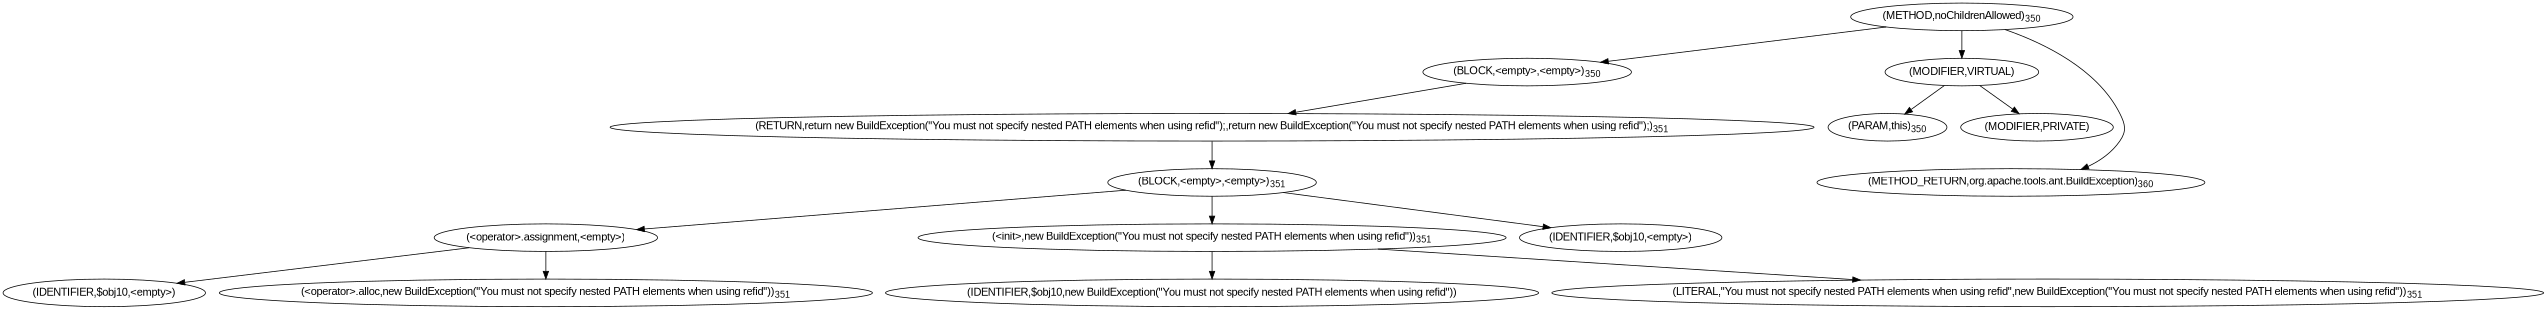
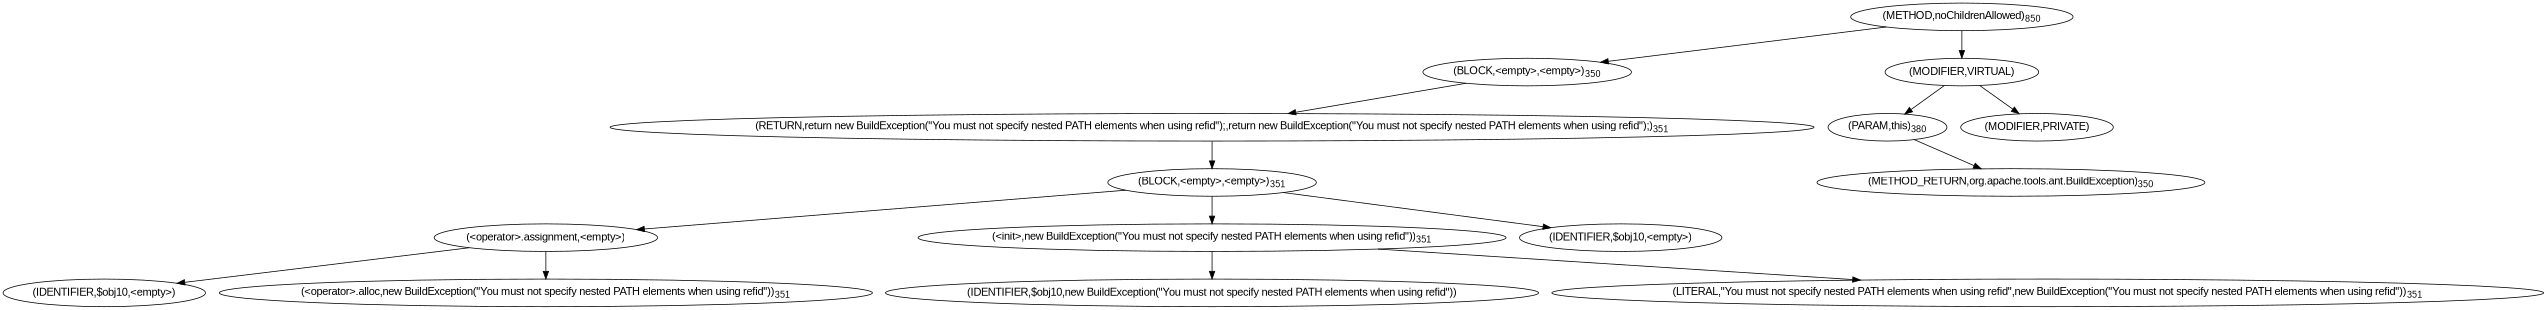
node "(METHOD,noChildrenAllowed)": text "350" -> "850"
edge "(METHOD,noChildrenAllowed)" -> "(METHOD_RETURN,org.apache.tools.ant.BuildException)": now "(PARAM,this)" -> "(METHOD_RETURN,org.apache.tools.ant.BuildException)"
node "(PARAM,this)": text "350" -> "380"
node "(METHOD_RETURN,org.apache.tools.ant.BuildException)": text "360" -> "350"
